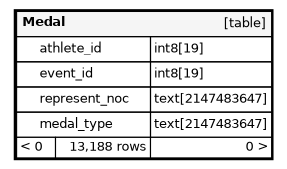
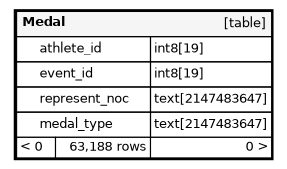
node "Medal": text "13,188 rows" -> "63,188 rows"
